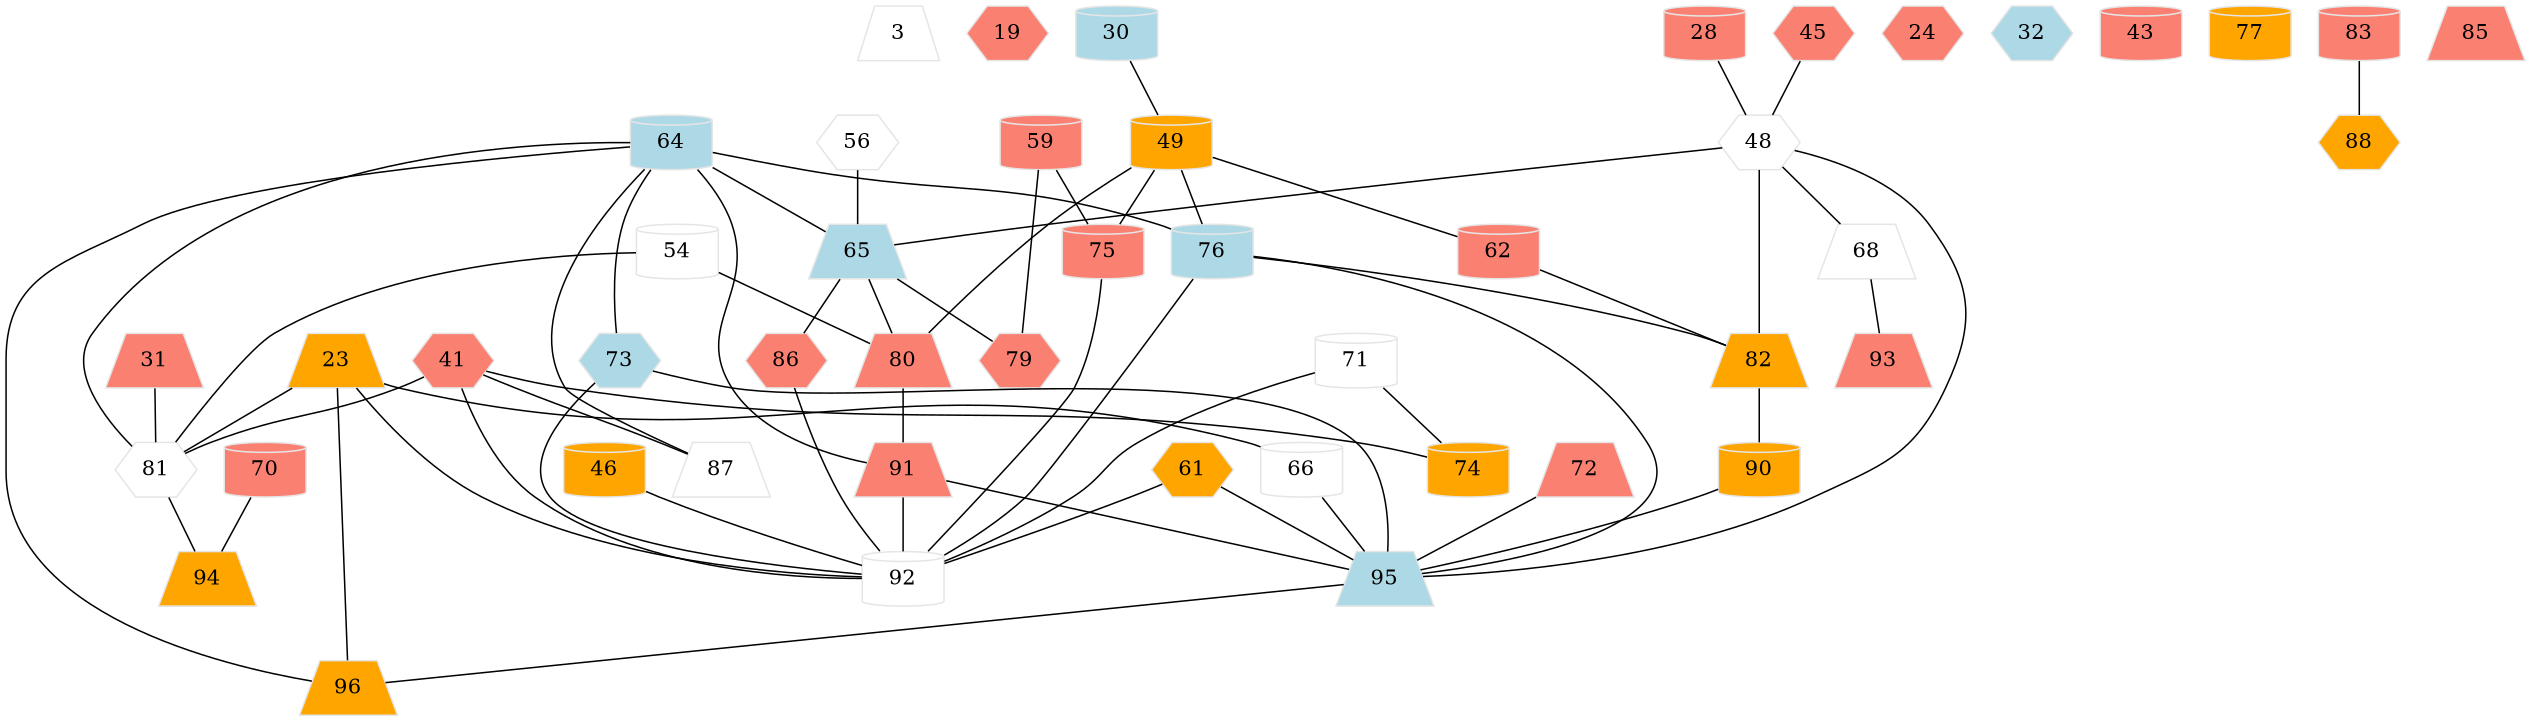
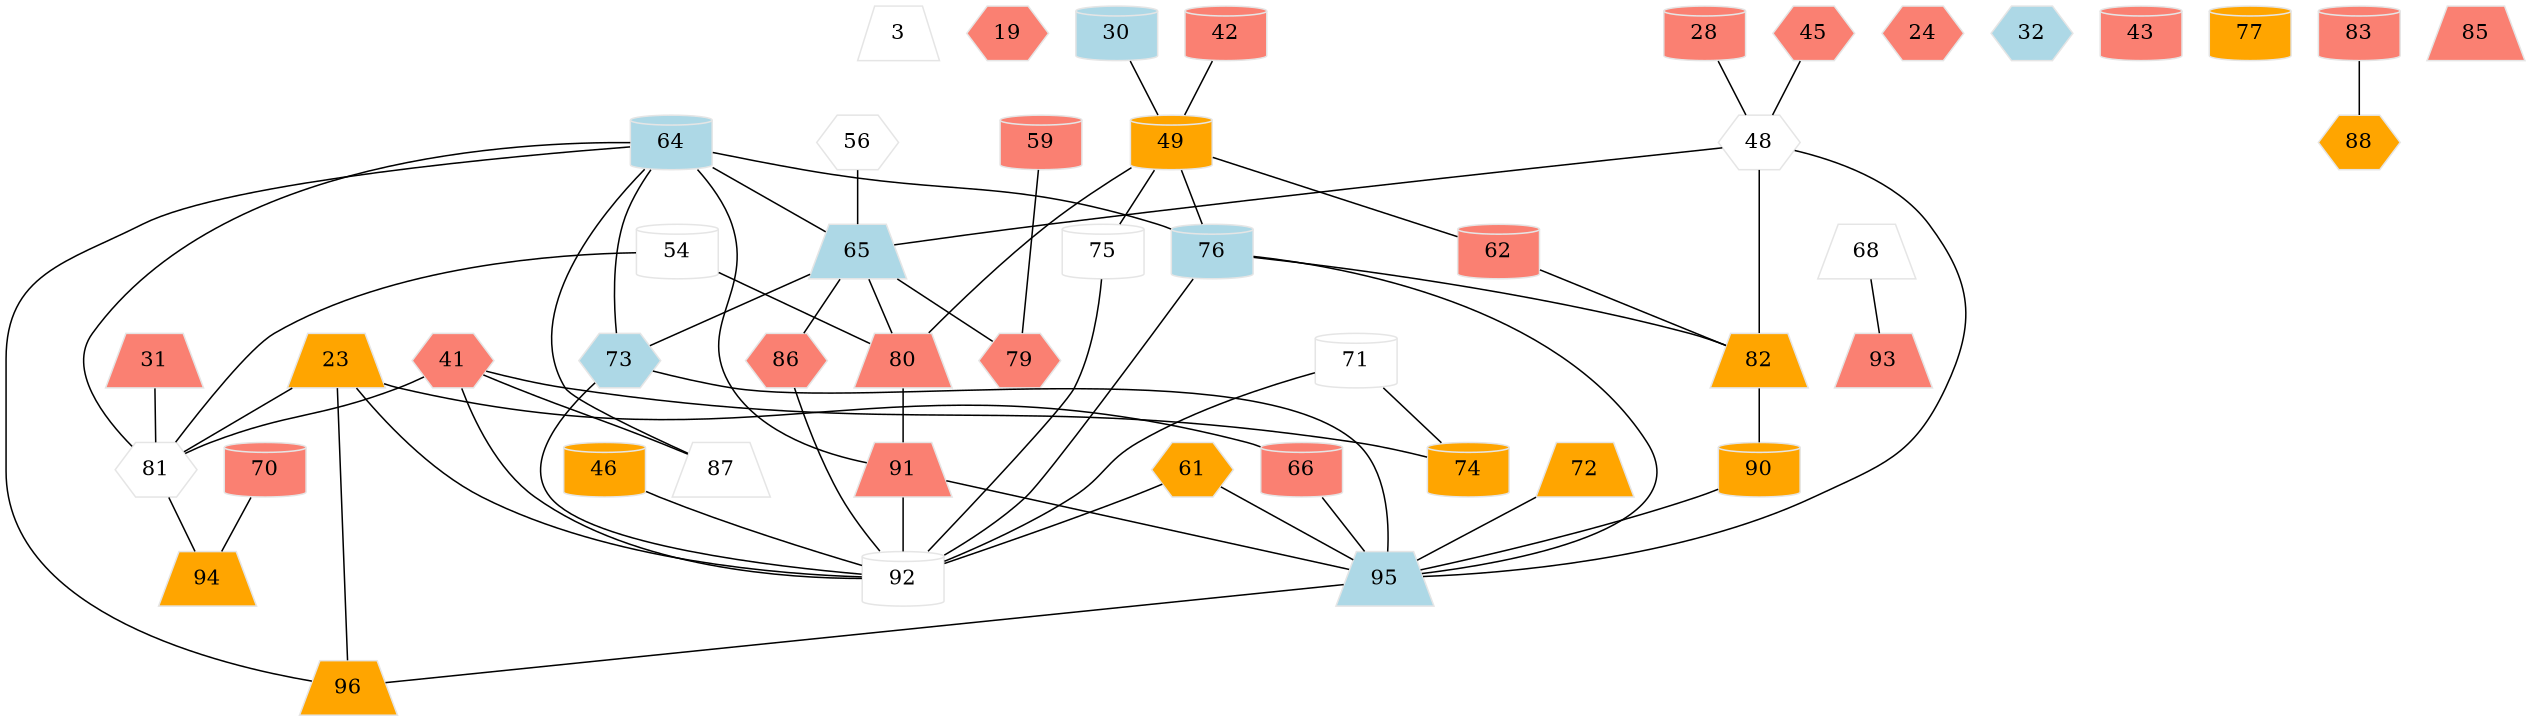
node "42": added
edge "59" -- "75": removed
edge "48" -- "68": removed
node "75": fillcolor salmon -> white
edge "65" -- "73": added
node "66": fillcolor white -> salmon
node "72": fillcolor salmon -> orange
